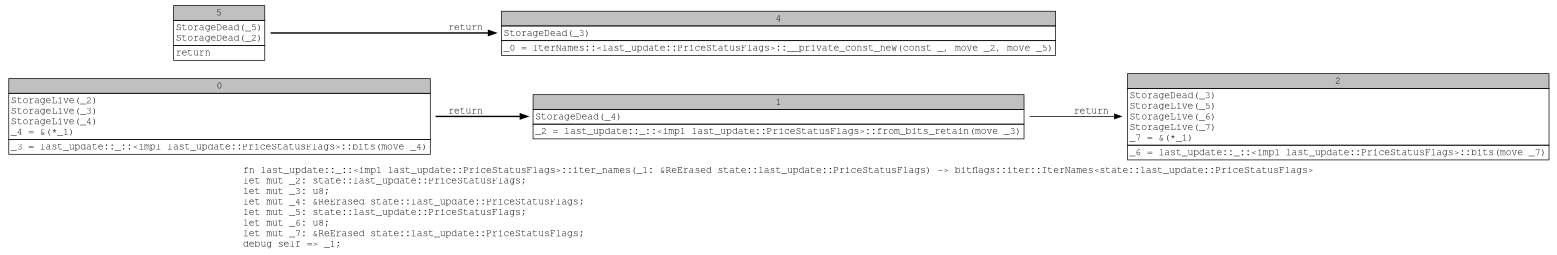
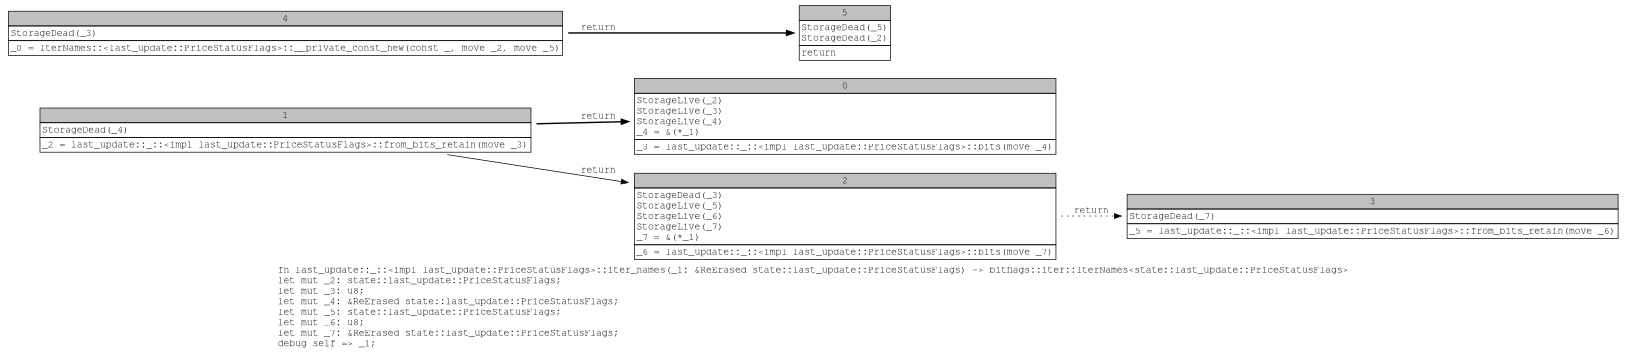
edge "5" -> "4": reversed
edge "0" -> "1": reversed
node "3": added
